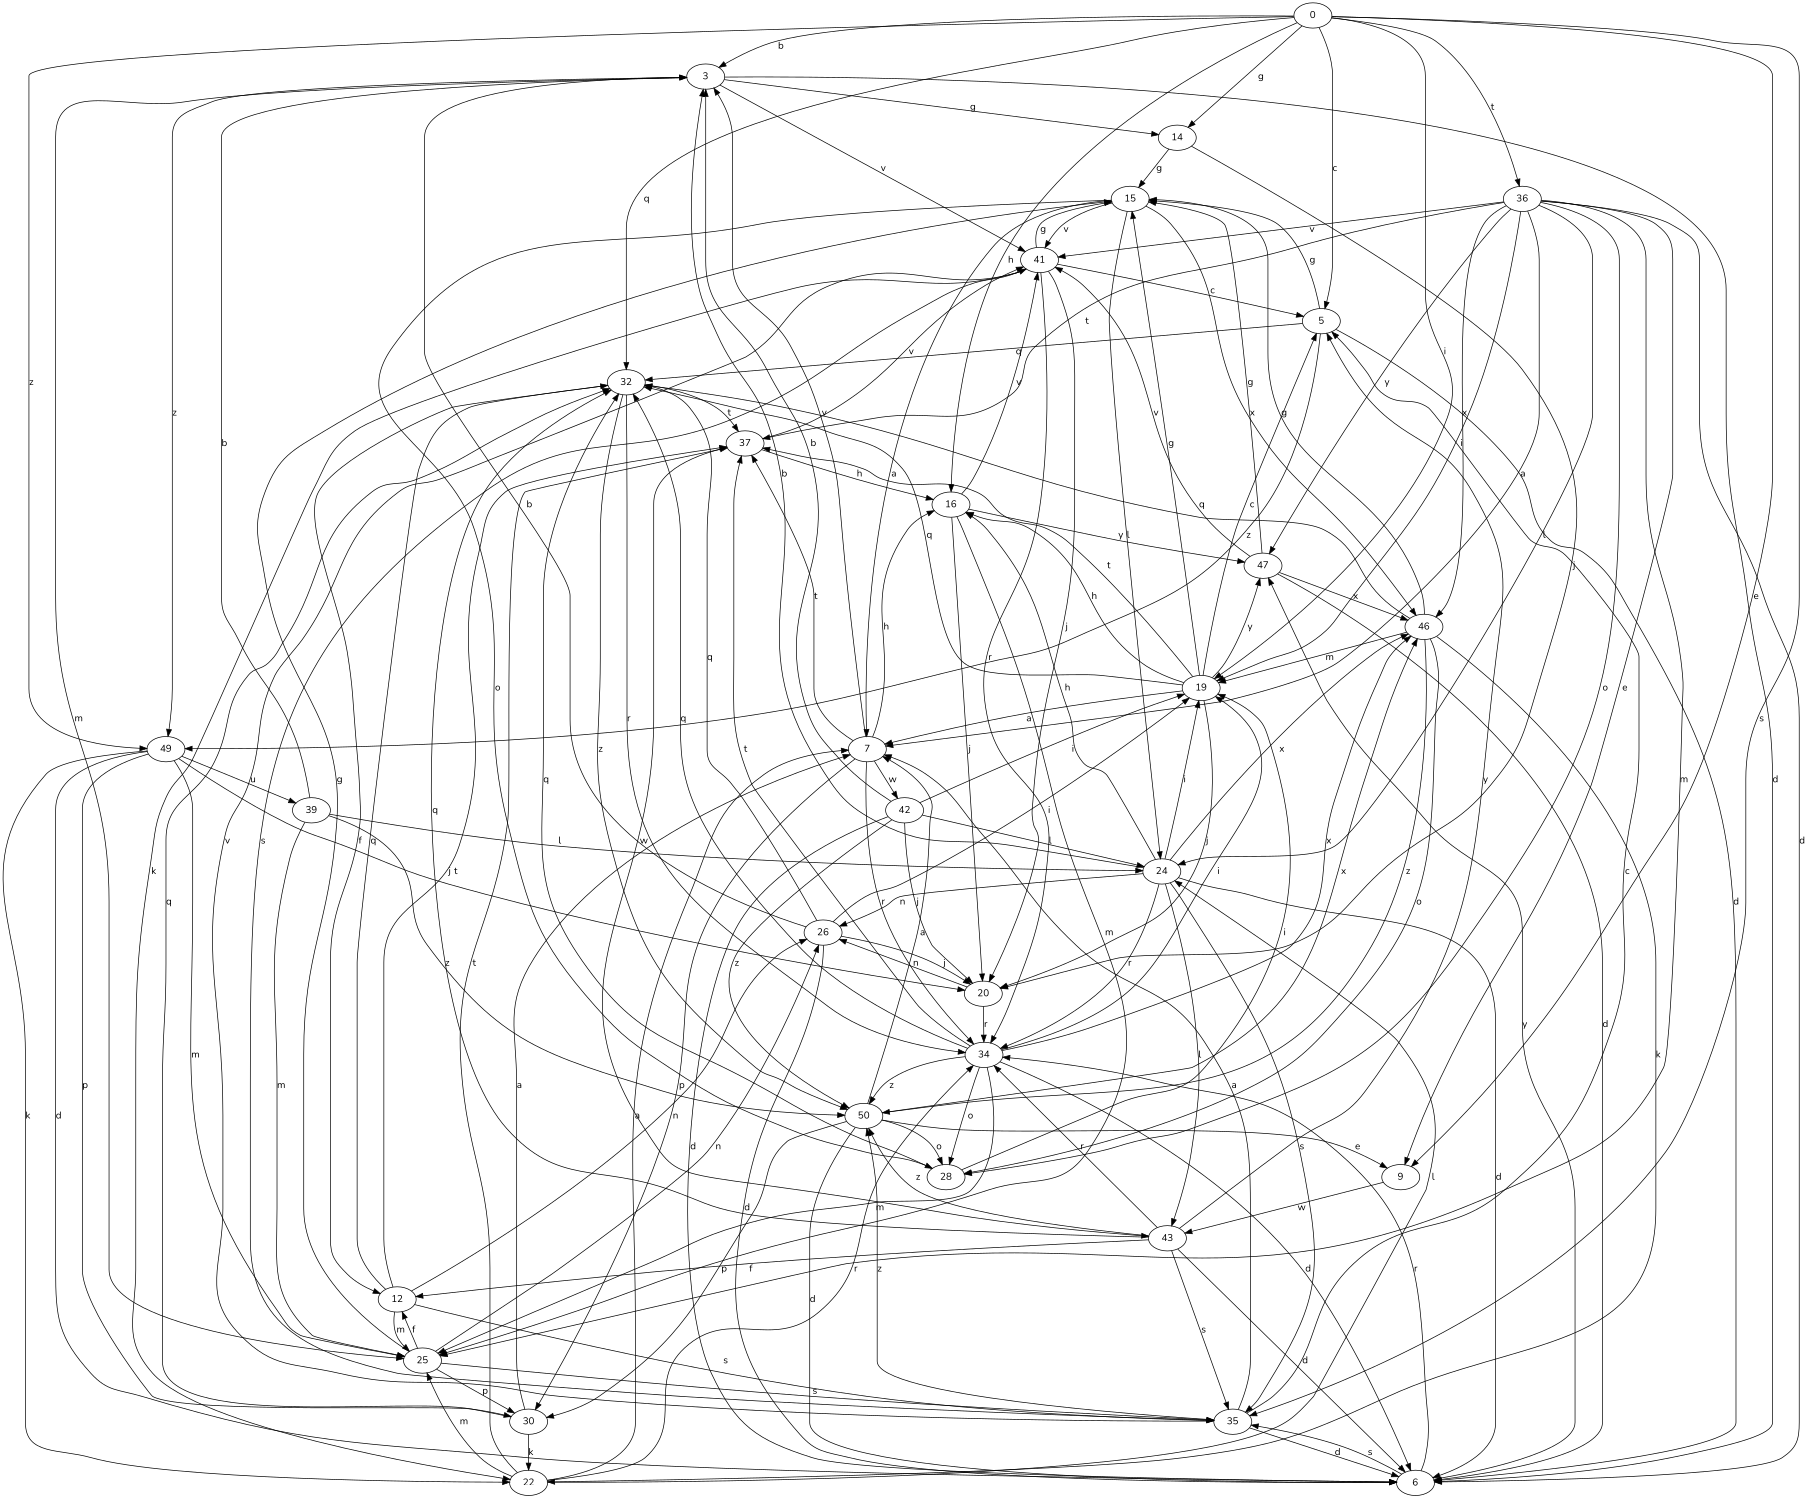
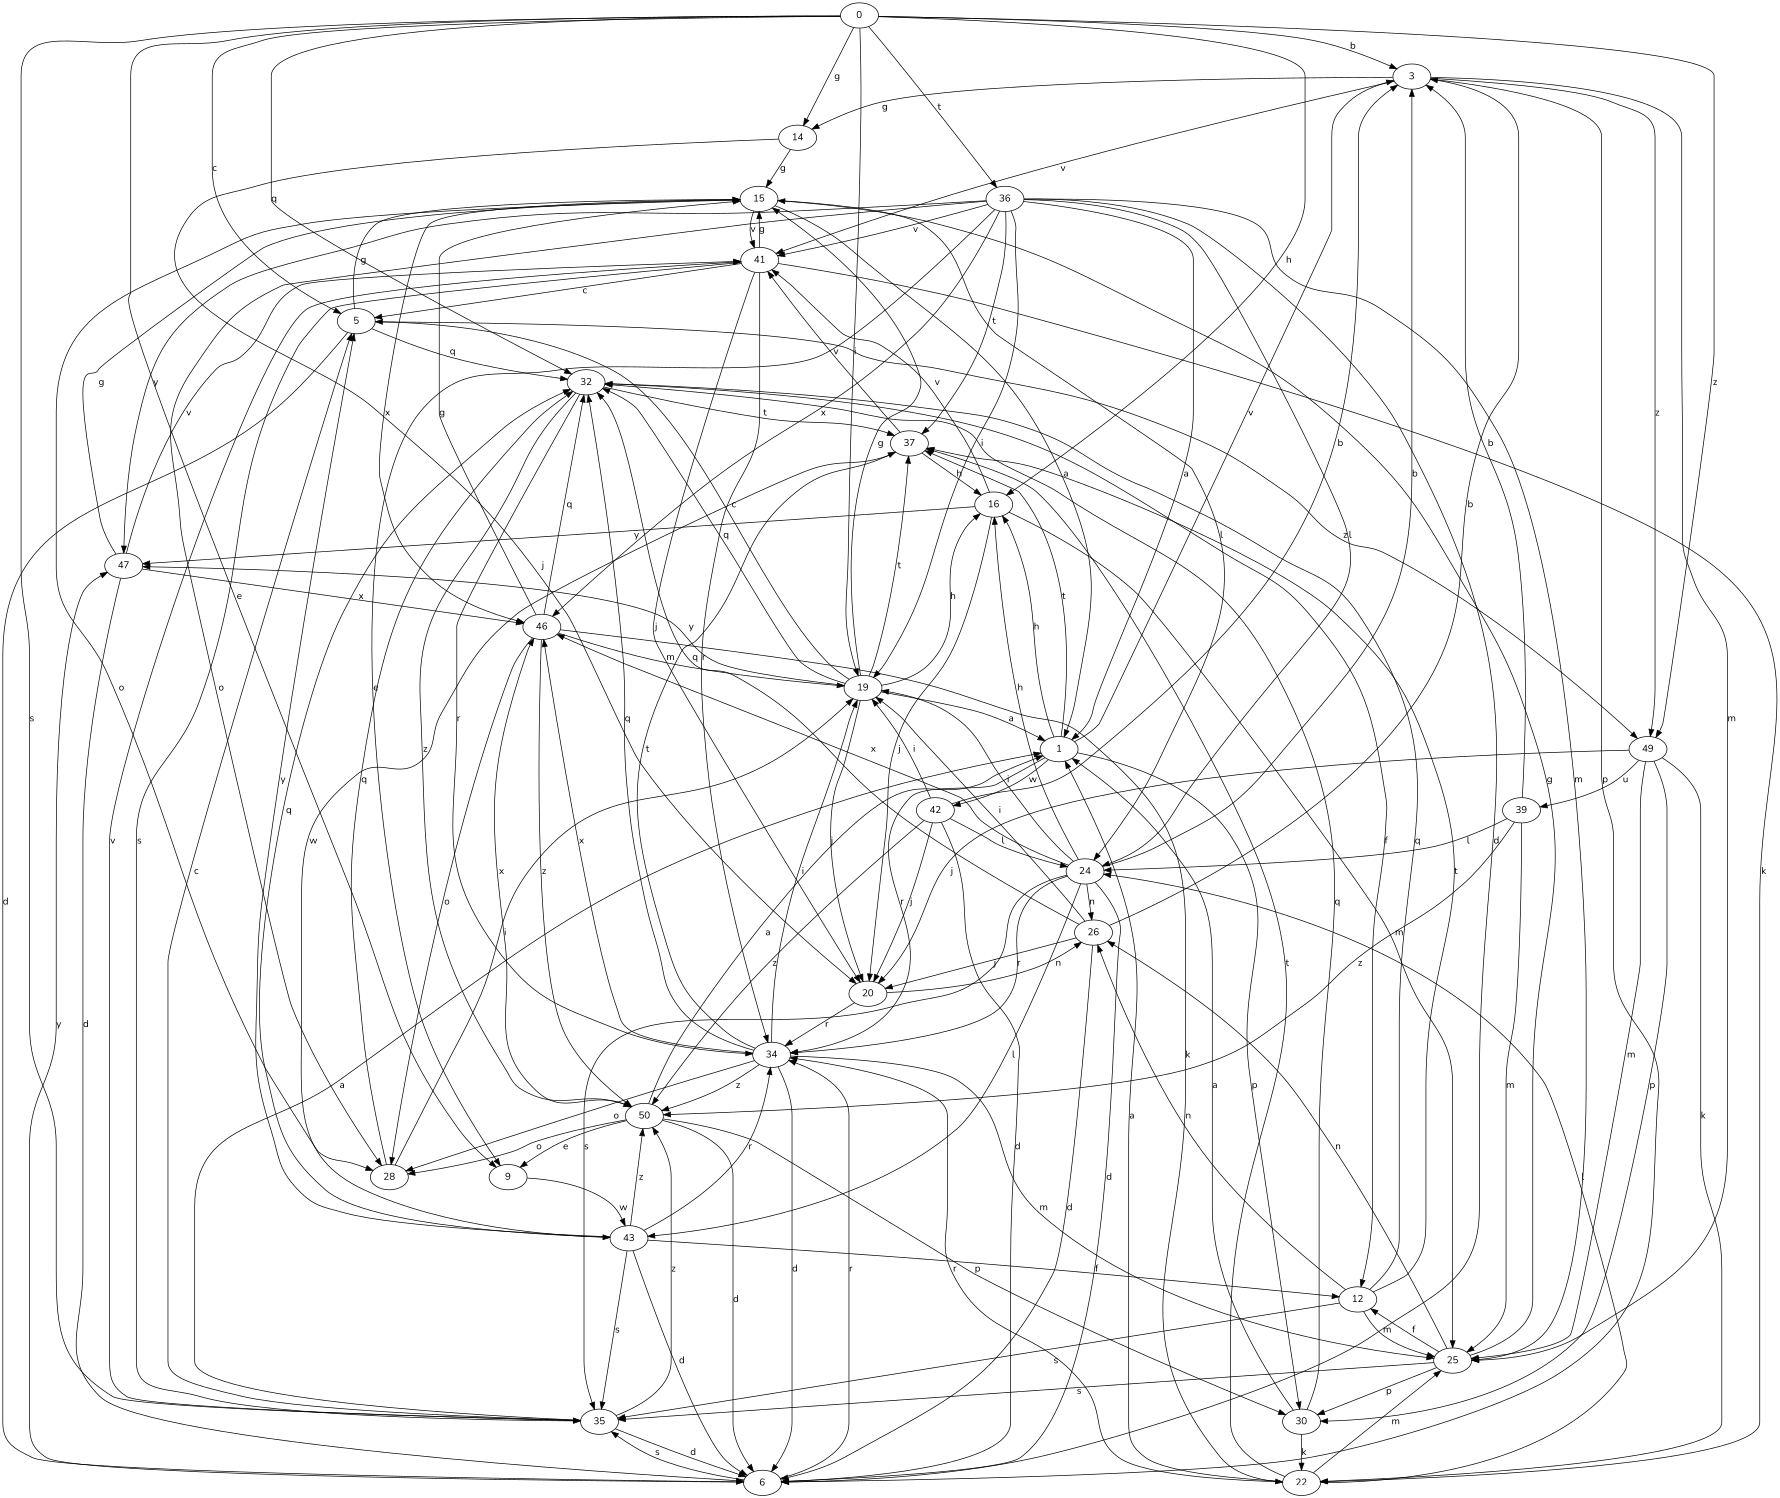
node "7": label "7" -> "1"
edge "3" -> "6": label "d" -> "p"
edge "49" -> "6": removed, label "d"
